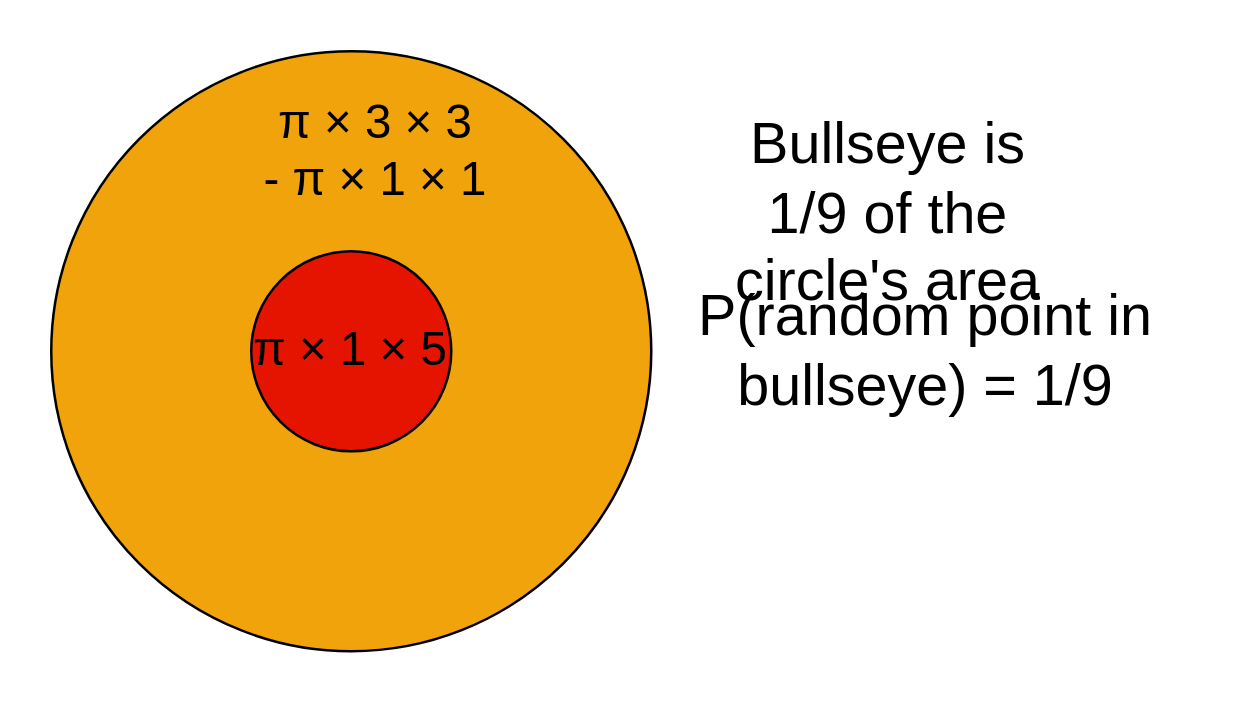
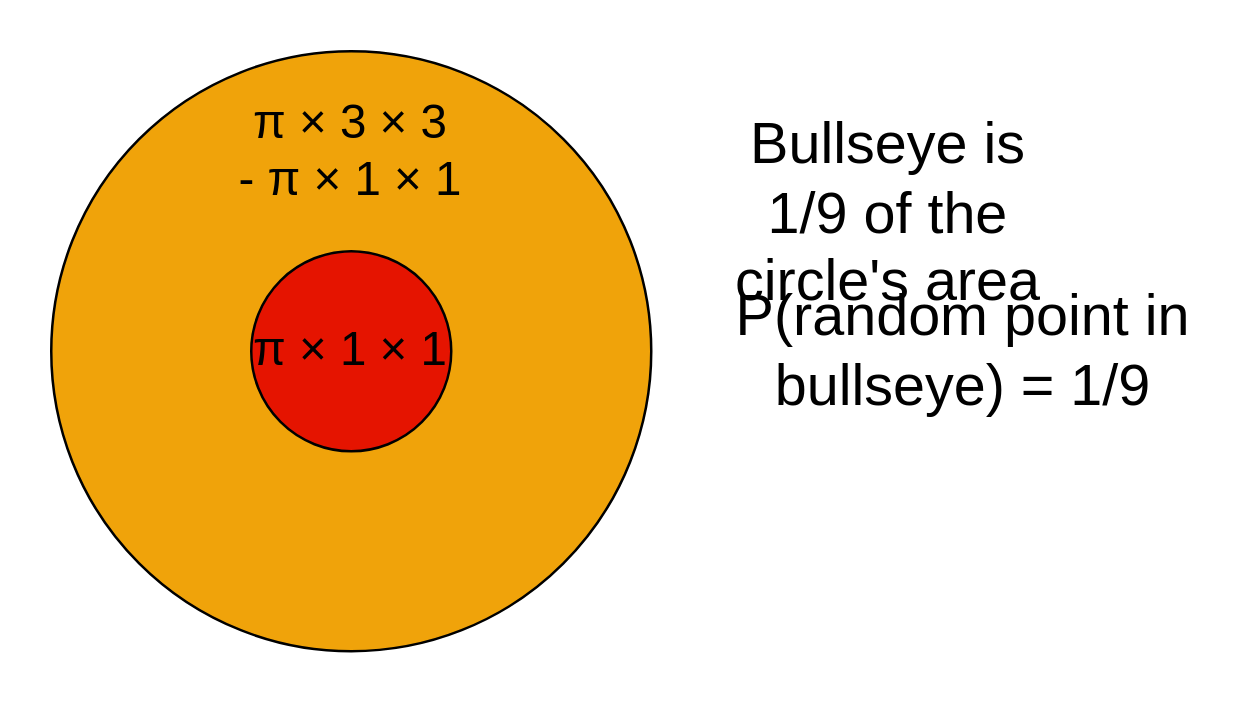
node "π × 3 × 3 - π × 1 × 1": moved (376, 151) -> (351, 151)
node "π × 1 × 5": label "π × 1 × 5" -> "π × 1 × 1"
node "P(random point in bullseye) = 1/9": moved (926, 351) -> (964, 351)
